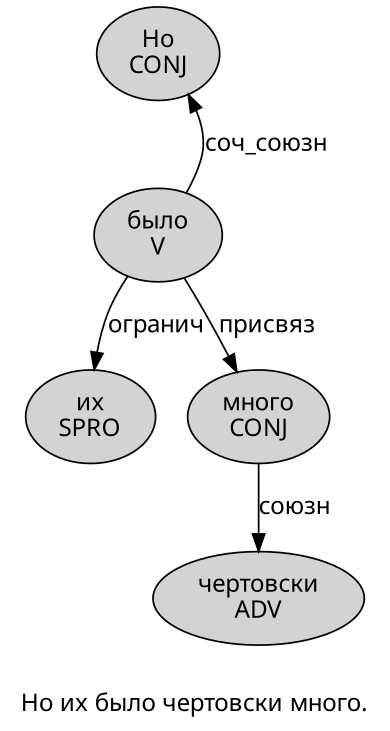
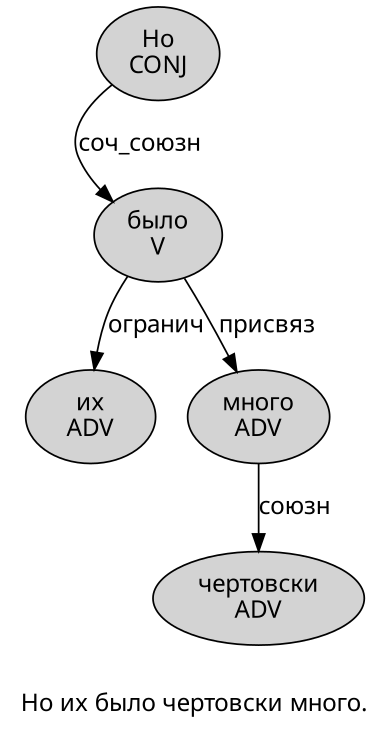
edge "было V" -> "Но CONJ": reversed
node "их SPRO": label "их SPRO" -> "их ADV"
node "много CONJ": label "много CONJ" -> "много ADV"
